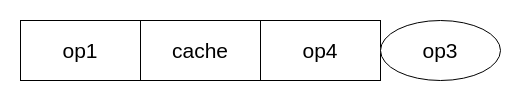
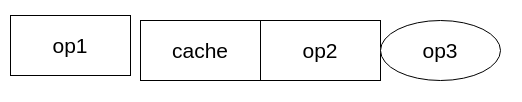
node "op1": moved (81, 51) -> (71, 46)
node "op4": label "op4" -> "op2"
